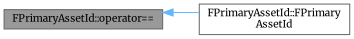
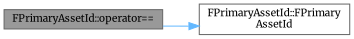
edge "FPrimaryAssetId::FPrimary AssetId" -> "FPrimaryAssetId::operator==": reversed
